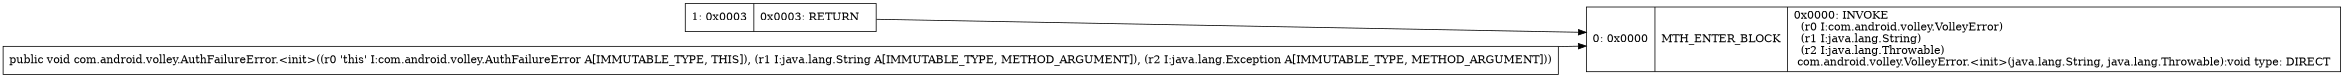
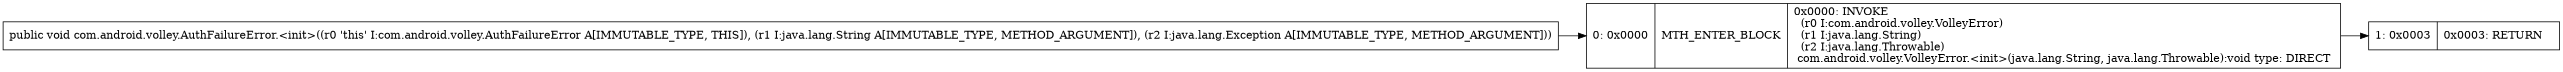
edge "1: 0x0003" -> "0: 0x0000": reversed
